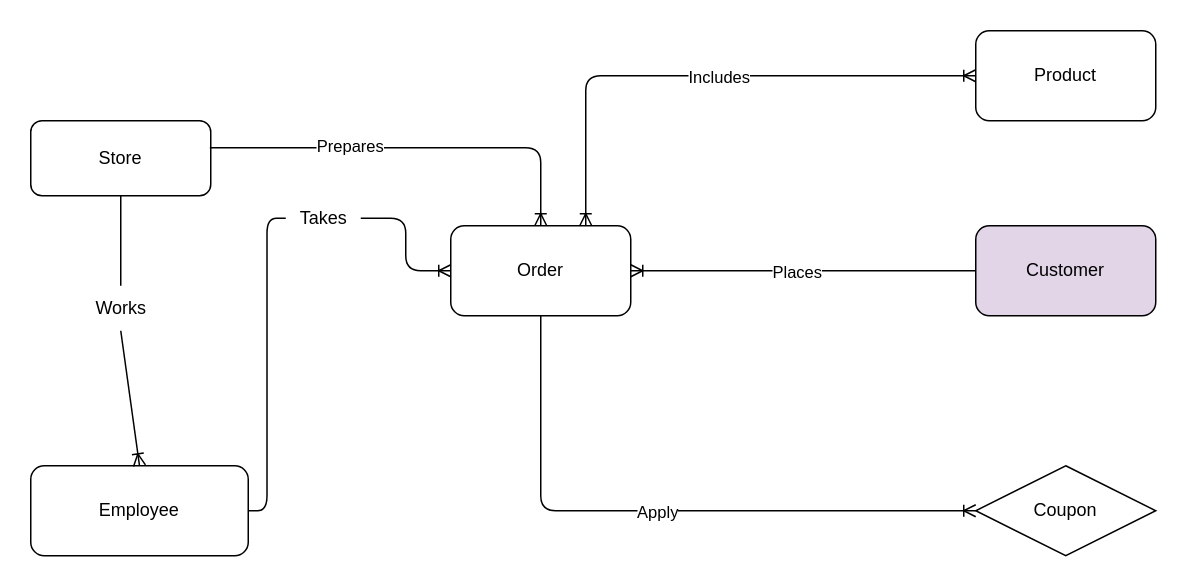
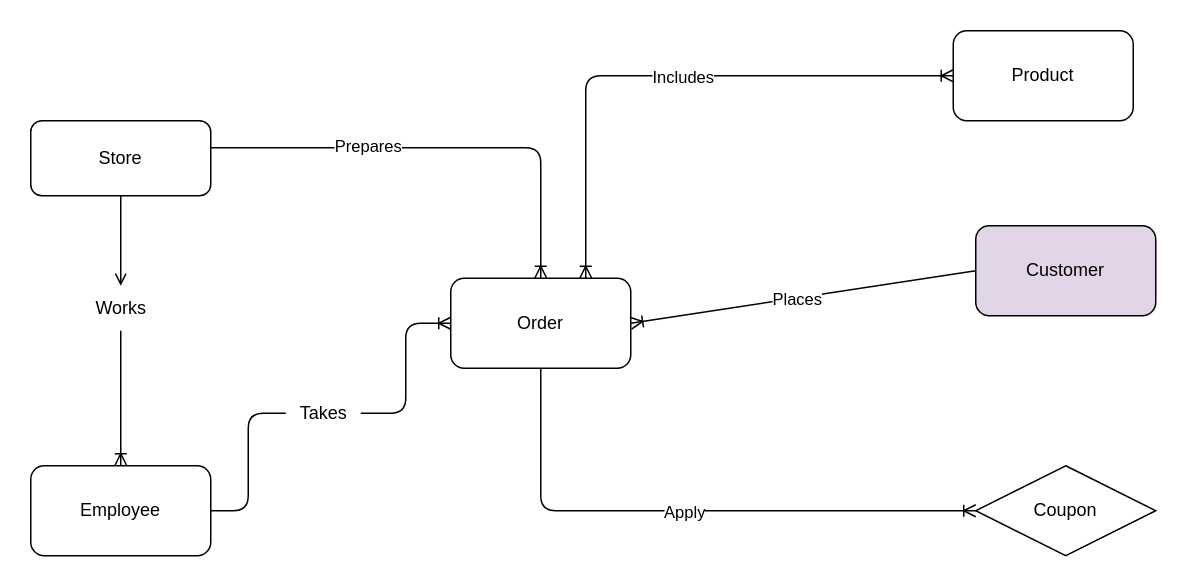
node "Product": moved (1066, 76) -> (1043, 76)
node "Takes": moved (323, 218) -> (323, 413)
node "Order": moved (541, 271) -> (541, 323)
edge "Store" -- "Works": arrowhead none -> open
node "Employee": size 218x90 -> 180x90
